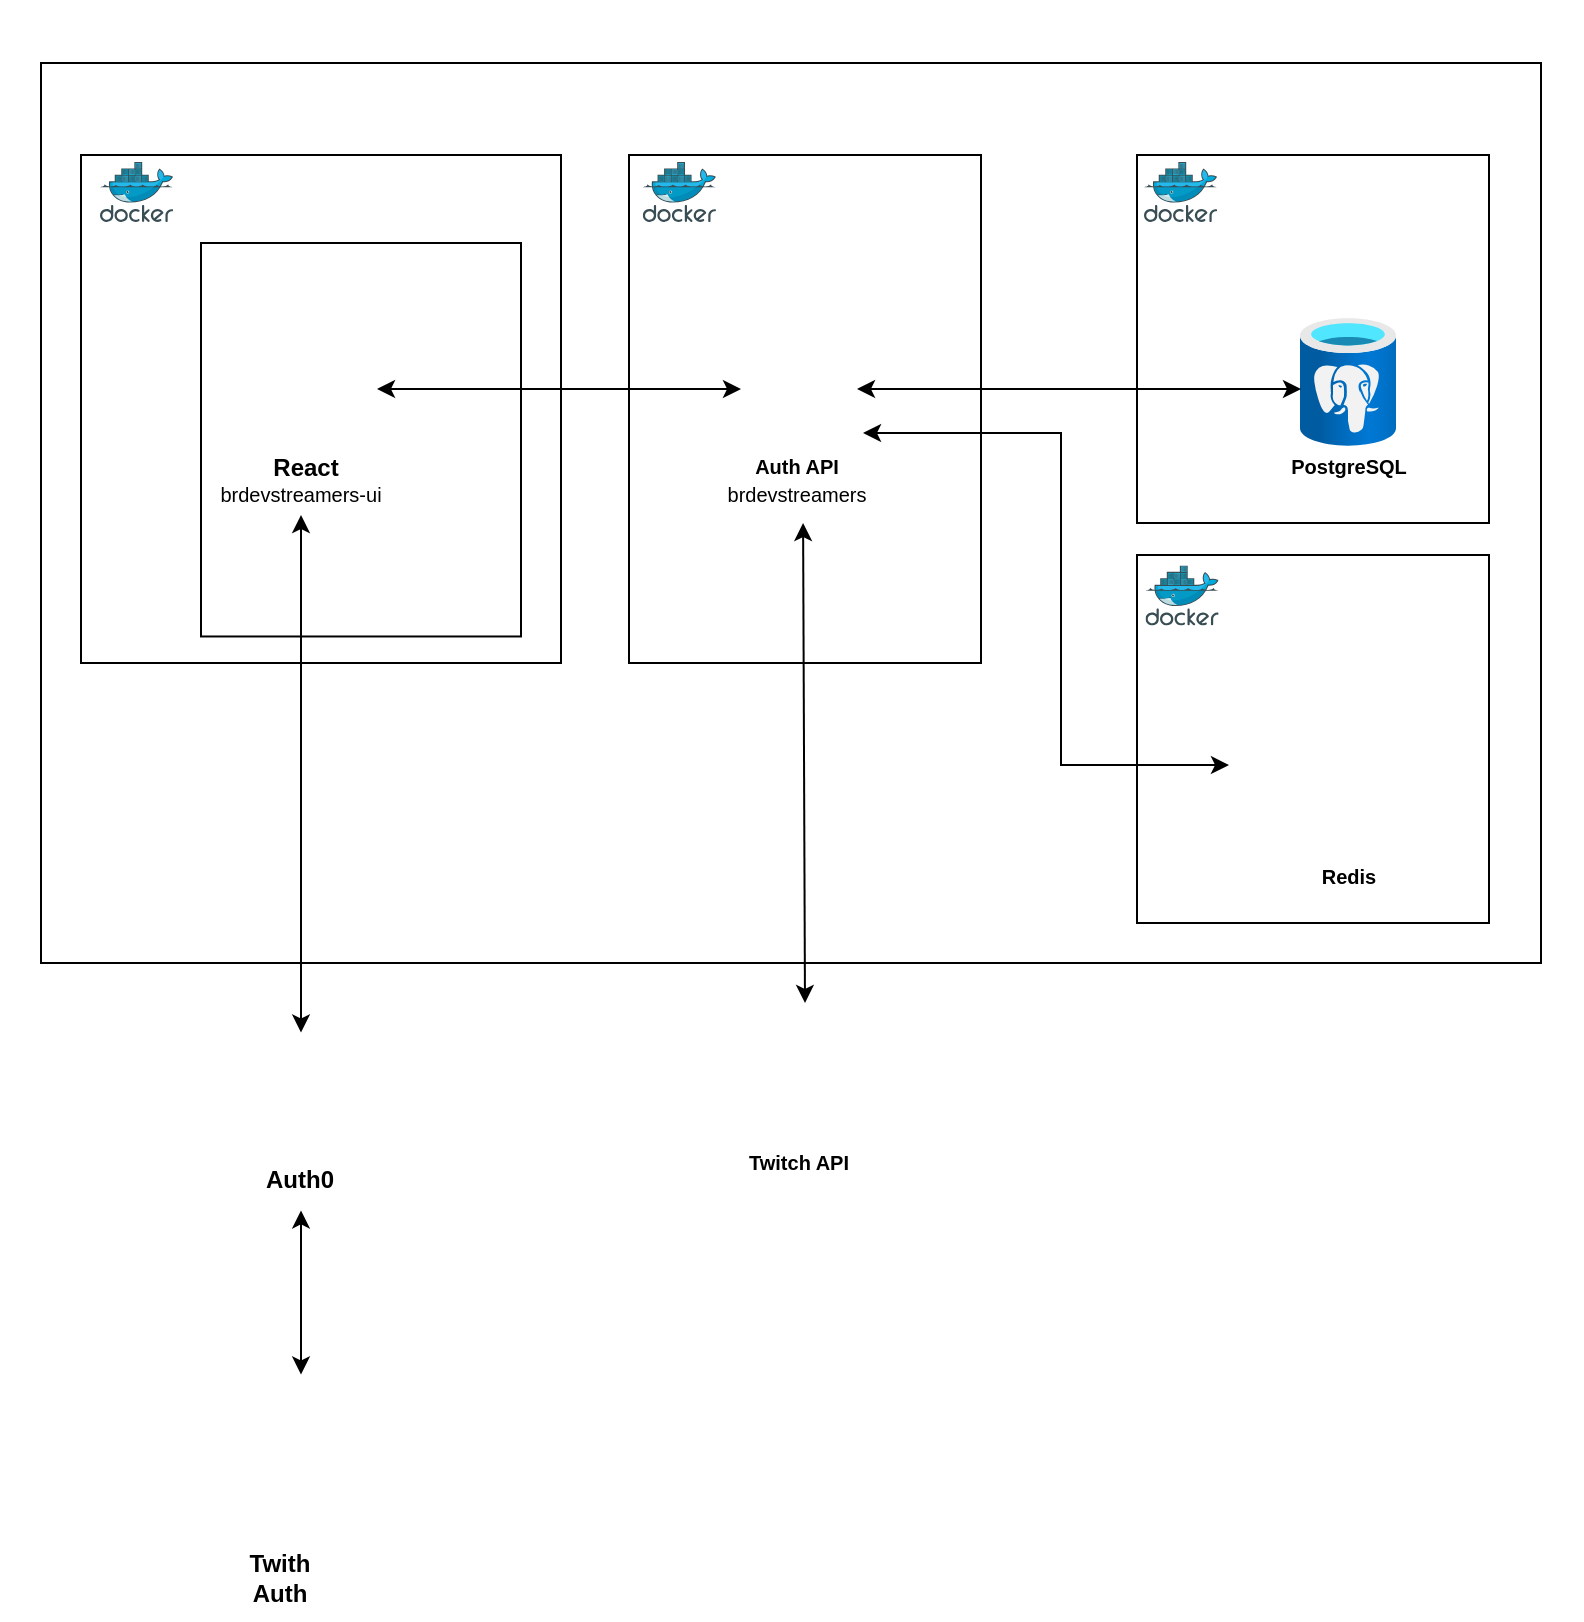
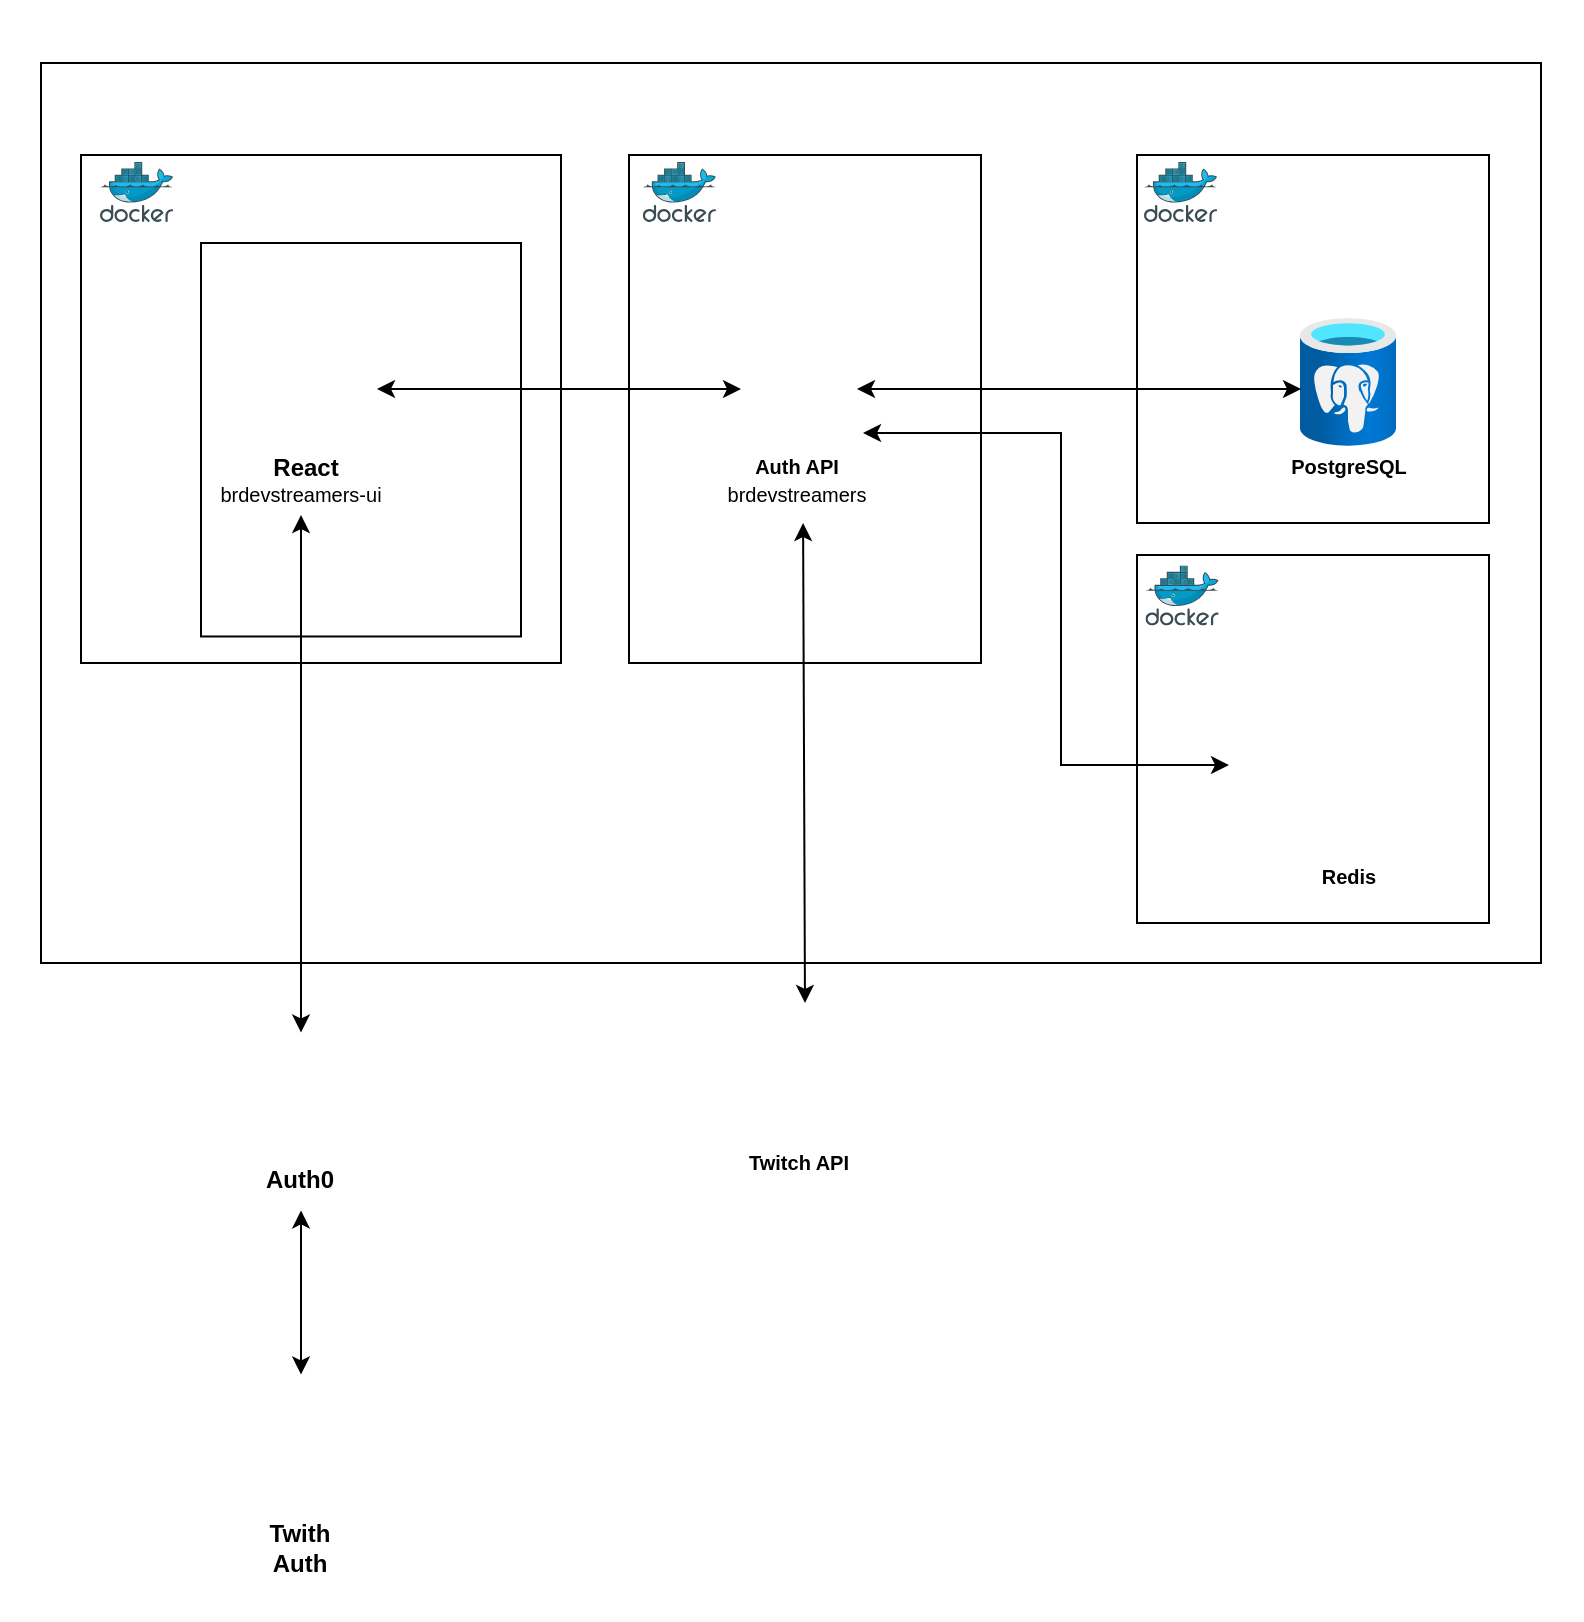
node "Twith Auth": moved (281, 1578) -> (301, 1548)
